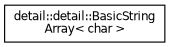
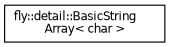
node "detail::detail::BasicString Array< char >": label "detail::detail::BasicString Array< char >" -> "fly::detail::BasicString Array< char >"
